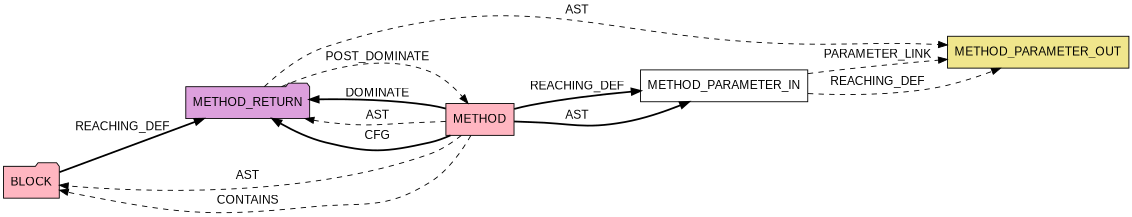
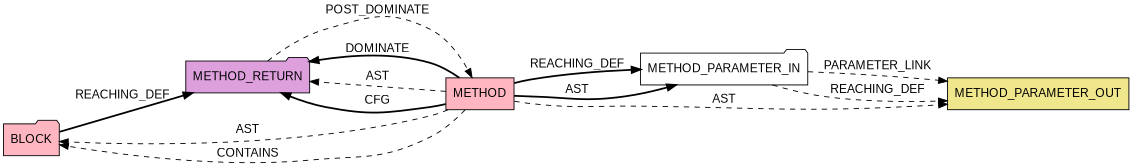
edge "METHOD_RETURN" -> "METHOD_PARAMETER_OUT": now "METHOD" -> "METHOD_PARAMETER_OUT"
node "METHOD_PARAMETER_IN": shape box -> folder
